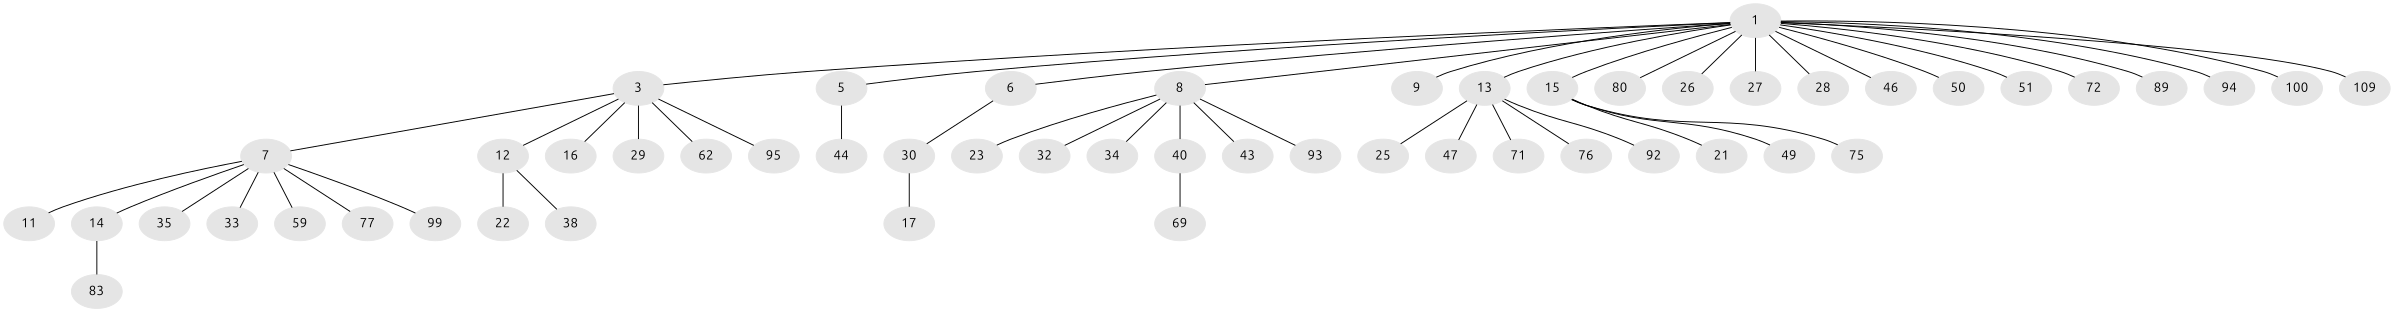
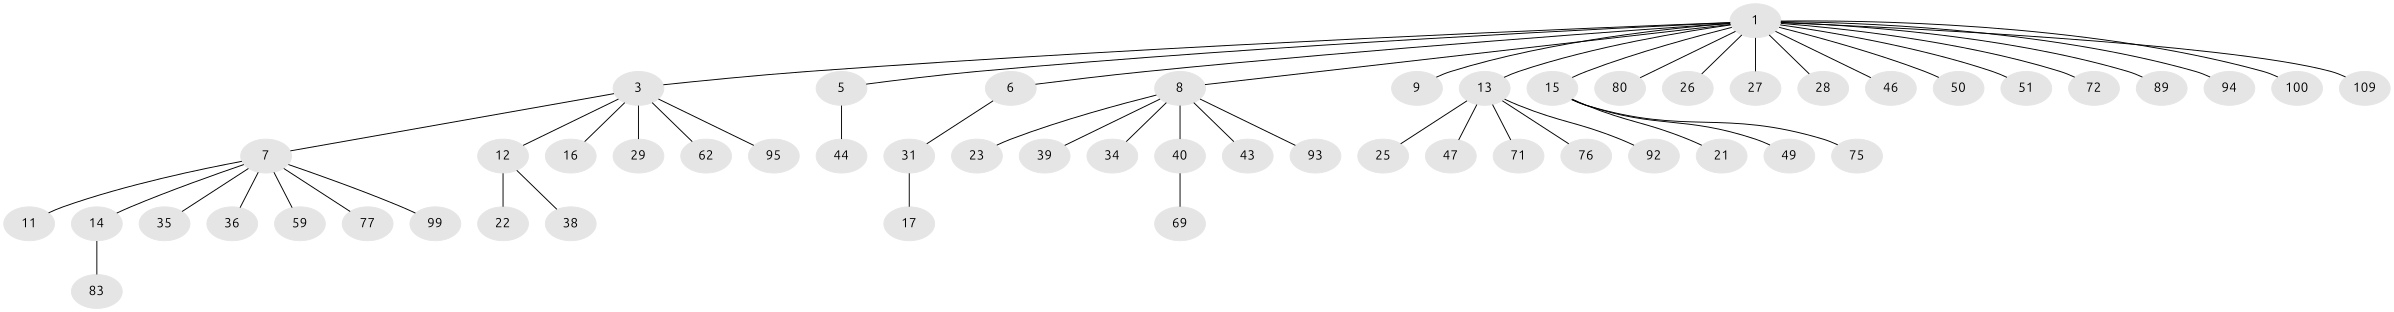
node "30": label "30" -> "31"
node "32": label "32" -> "39"
node "33": label "33" -> "36"
